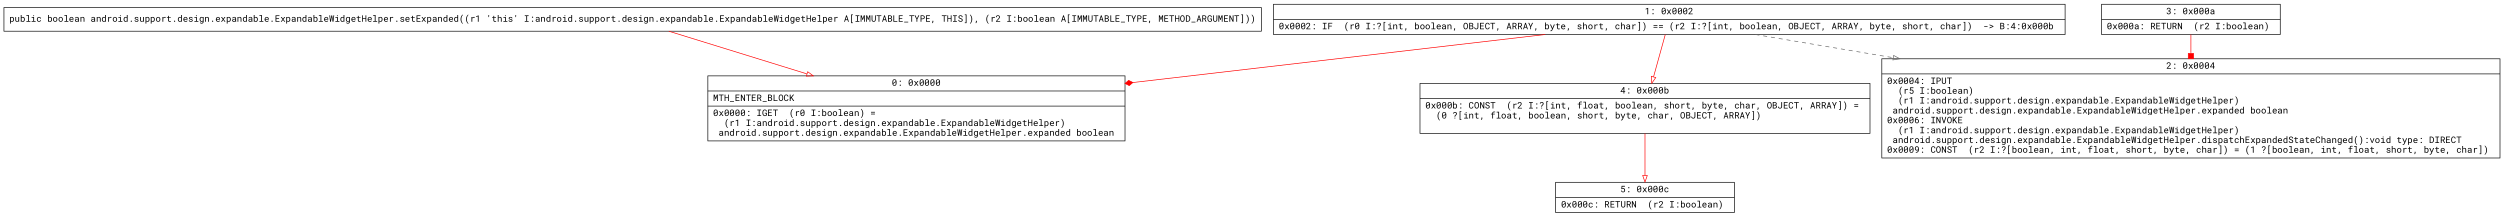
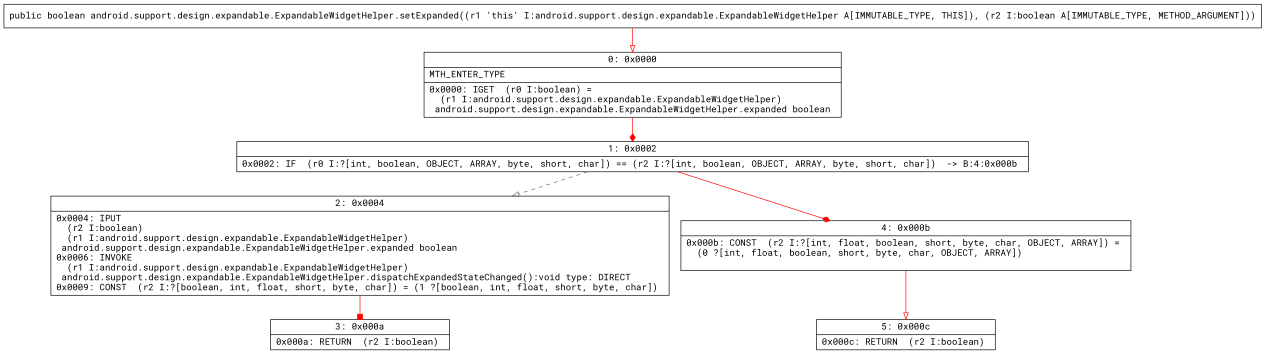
edge "3: 0x000a" -> "2: 0x0004": reversed
edge "1: 0x0002" -> "4: 0x000b": arrowhead onormal -> diamond
edge "1: 0x0002" -> "0: 0x0000": reversed
node "2: 0x0004": text "(r5 I:boolean)" -> "(r2 I:boolean)"
node "0: 0x0000": text "MTH_ENTER_BLOCK" -> "MTH_ENTER_TYPE"
